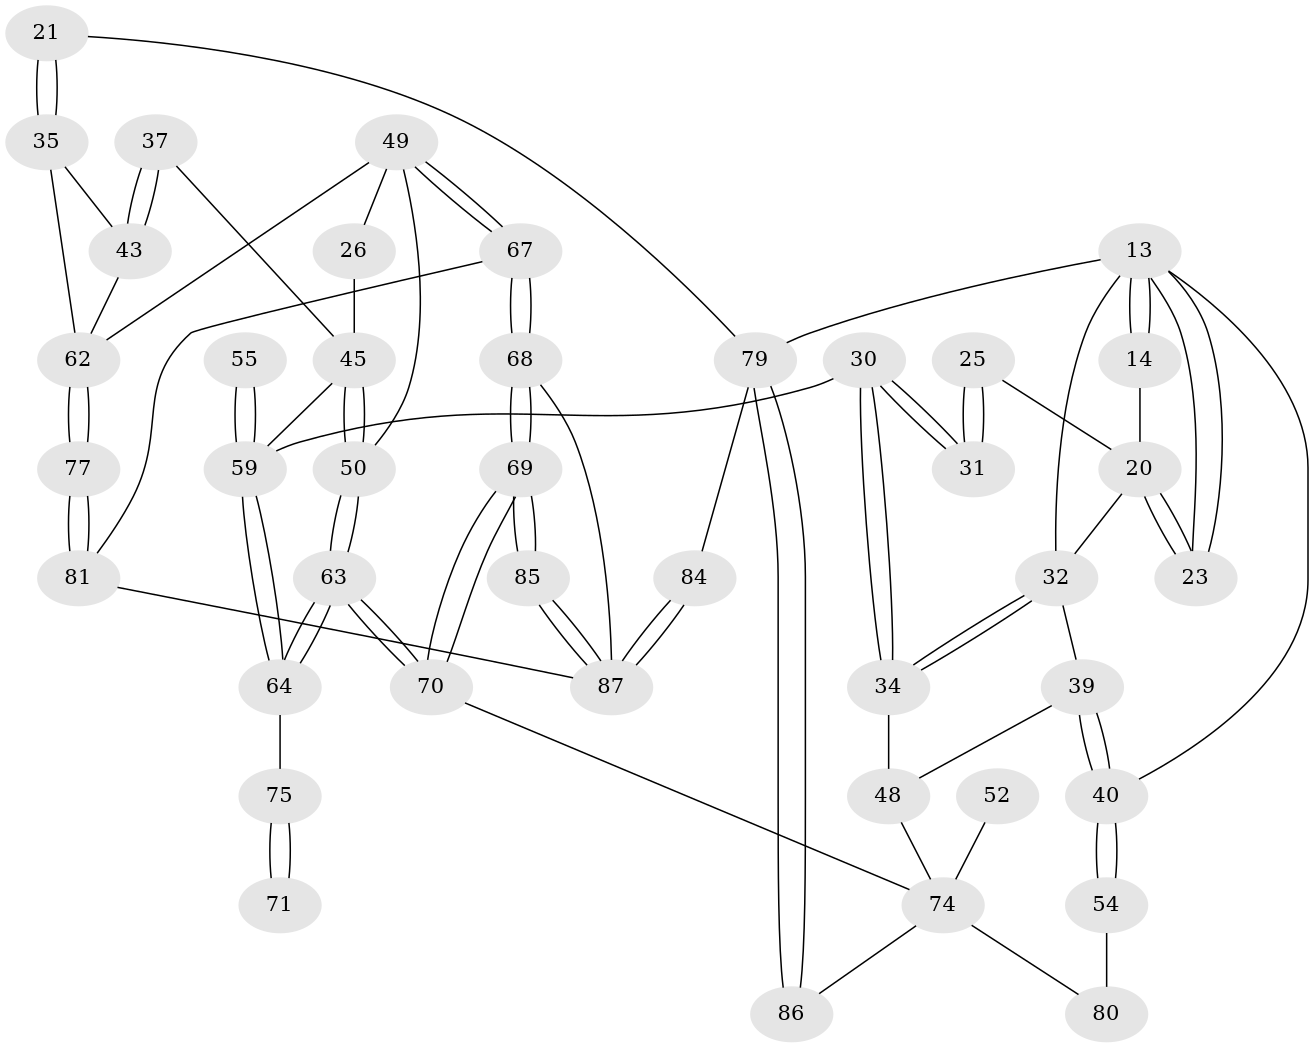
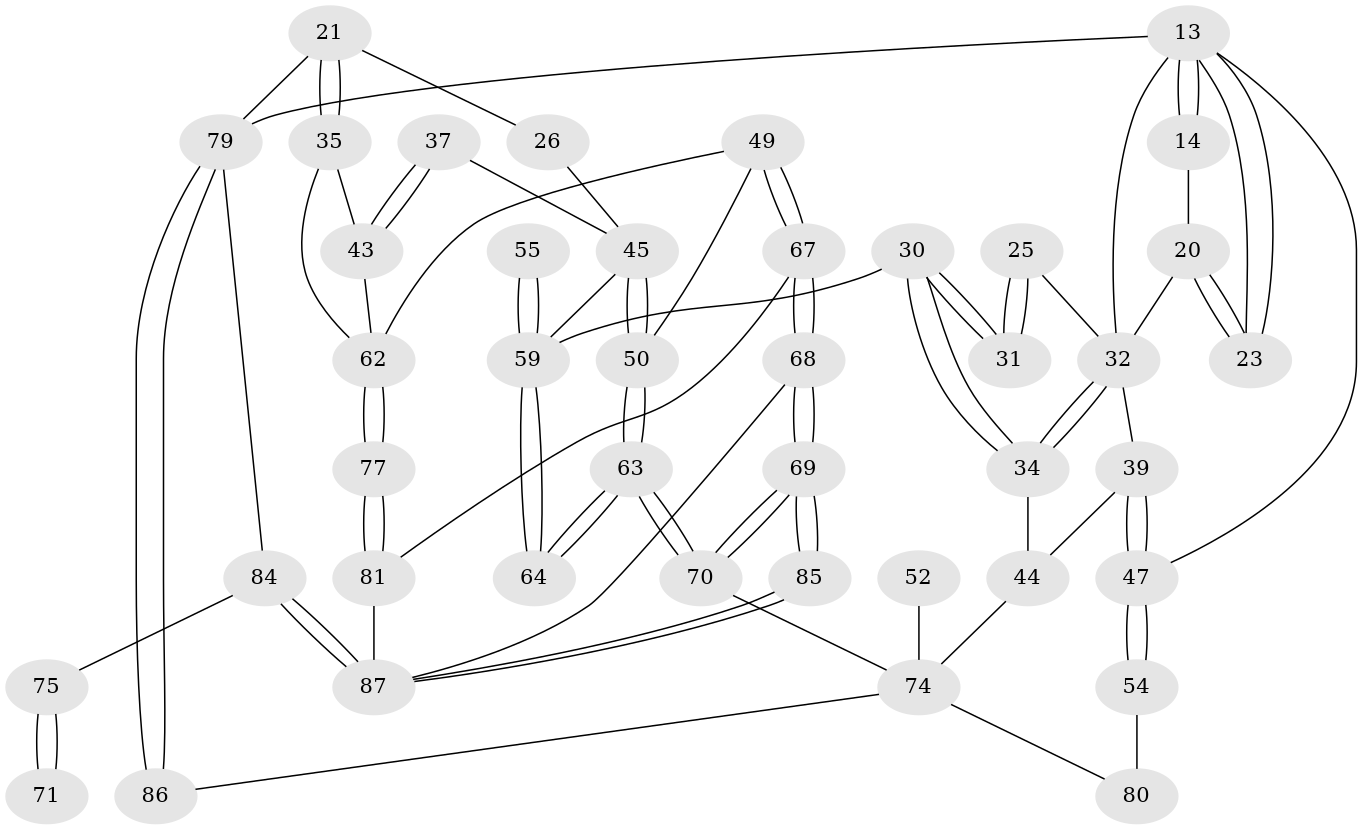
edge "49" -- "26": now "21" -- "26"
edge "25" -- "20": now "25" -- "32"
edge "64" -- "75": now "84" -- "75"
node "48": label "48" -> "44"
node "40": label "40" -> "47"
